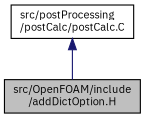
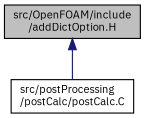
edge "src/OpenFOAM/include /addDictOption.H" -> "src/postProcessing /postCalc/postCalc.C": reversed
